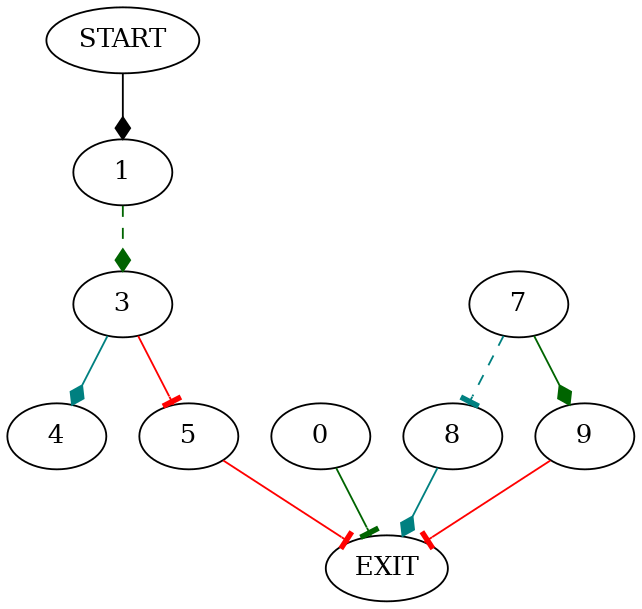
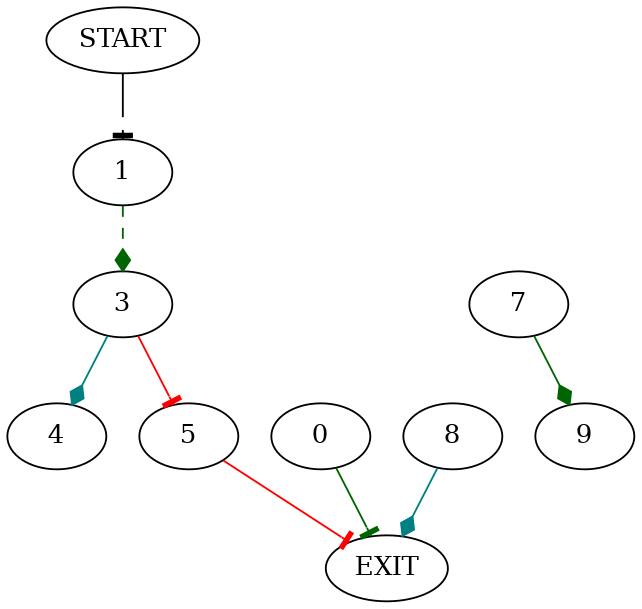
edge "START" -> "1": arrowhead diamond -> tee
edge "7" -> "8": removed
edge "9" -> "EXIT": removed
